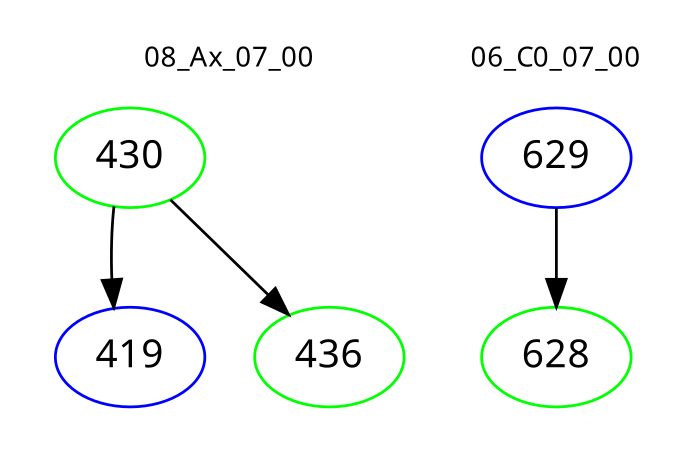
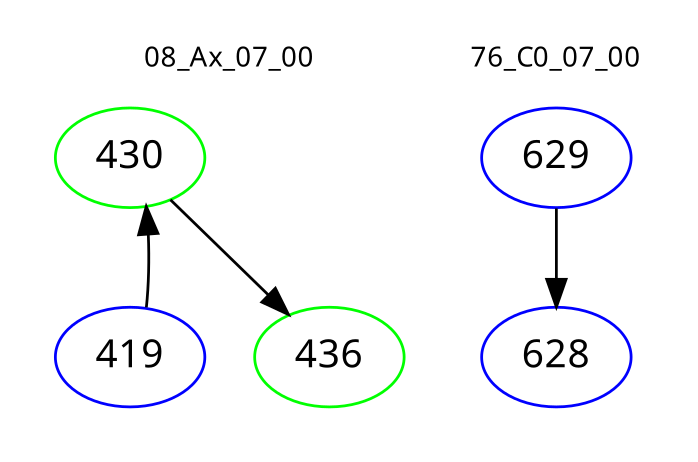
cluster "06_C0_07_00": label "06_C0_07_00" -> "76_C0_07_00"
edge "430" -> "419": reversed
node "628": color green -> blue
